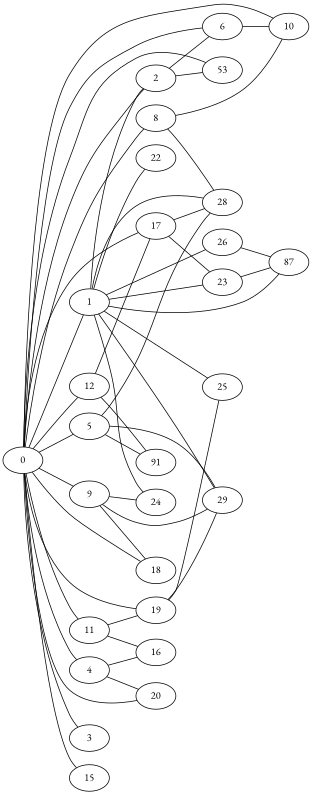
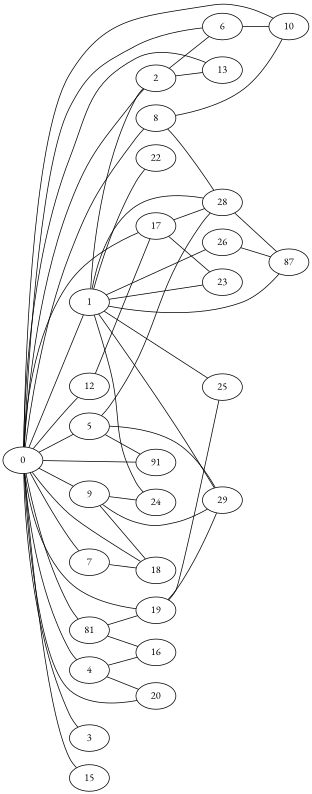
node "53": label "53" -> "13"
edge "87" -- "23": now "87" -- "28"
edge "12" -- "91": now "0" -- "91"
node "7": added
node "11": label "11" -> "81"
